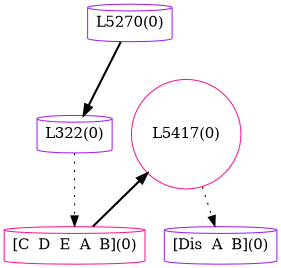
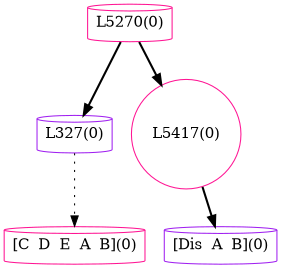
node "L5270(0)": color purple -> deeppink
node "L322(0)": label "L322(0)" -> "L327(0)"
edge "L5417(0)" -> "[Dis  A  B](0)": style dotted -> bold
edge "[C  D  E  A  B](0)" -> "L5417(0)": now "L5270(0)" -> "L5417(0)"
